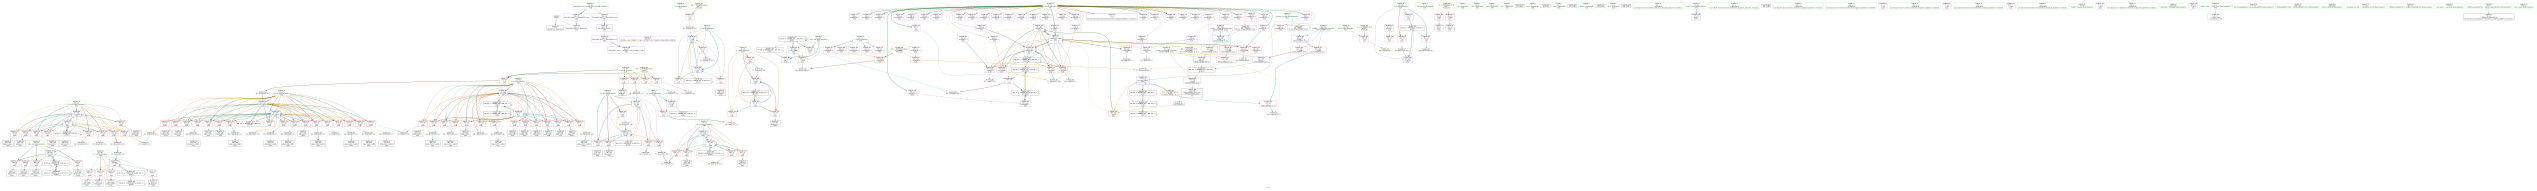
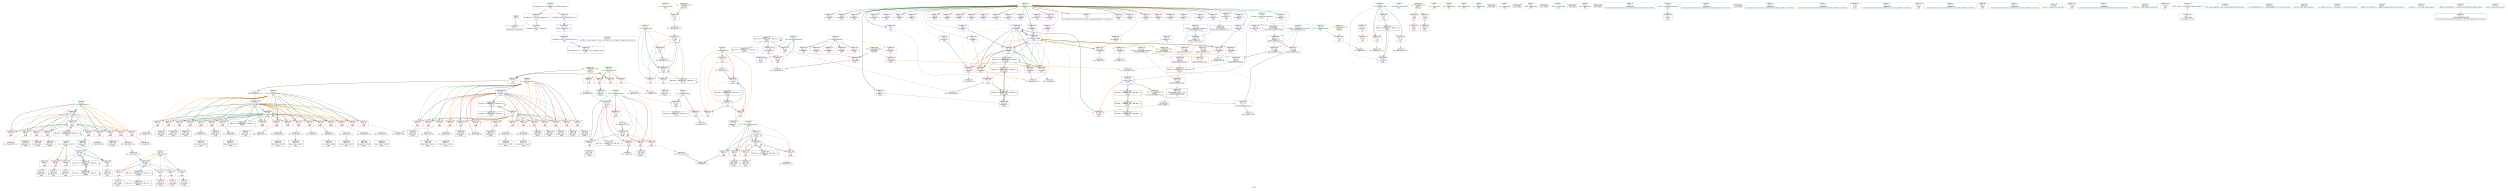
edge "NodeID: 275" -> "NodeID: 210": added
